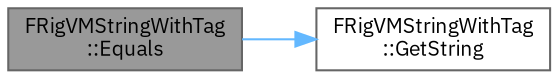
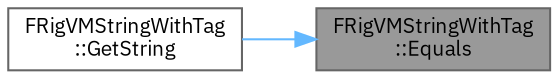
edge "FRigVMStringWithTag ::Equals" -> "FRigVMStringWithTag ::GetString": reversed
